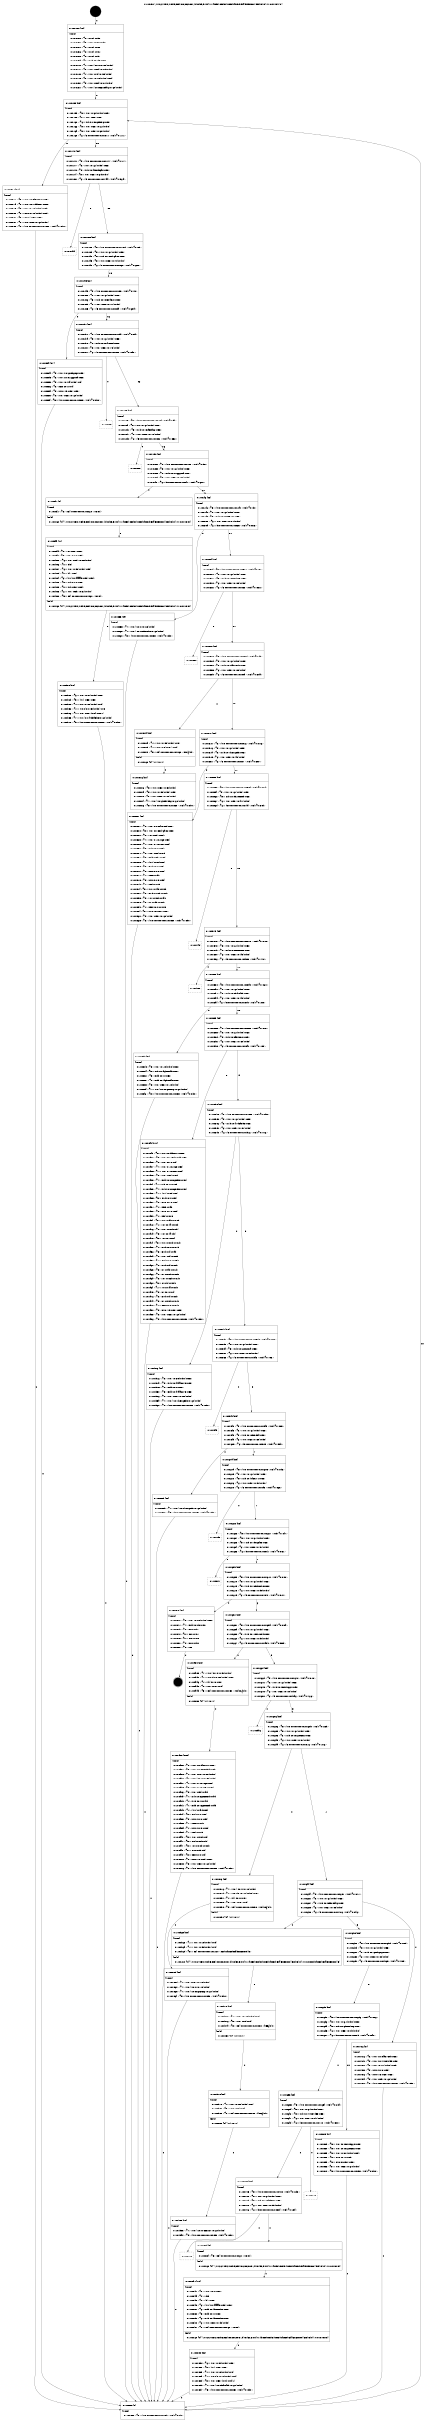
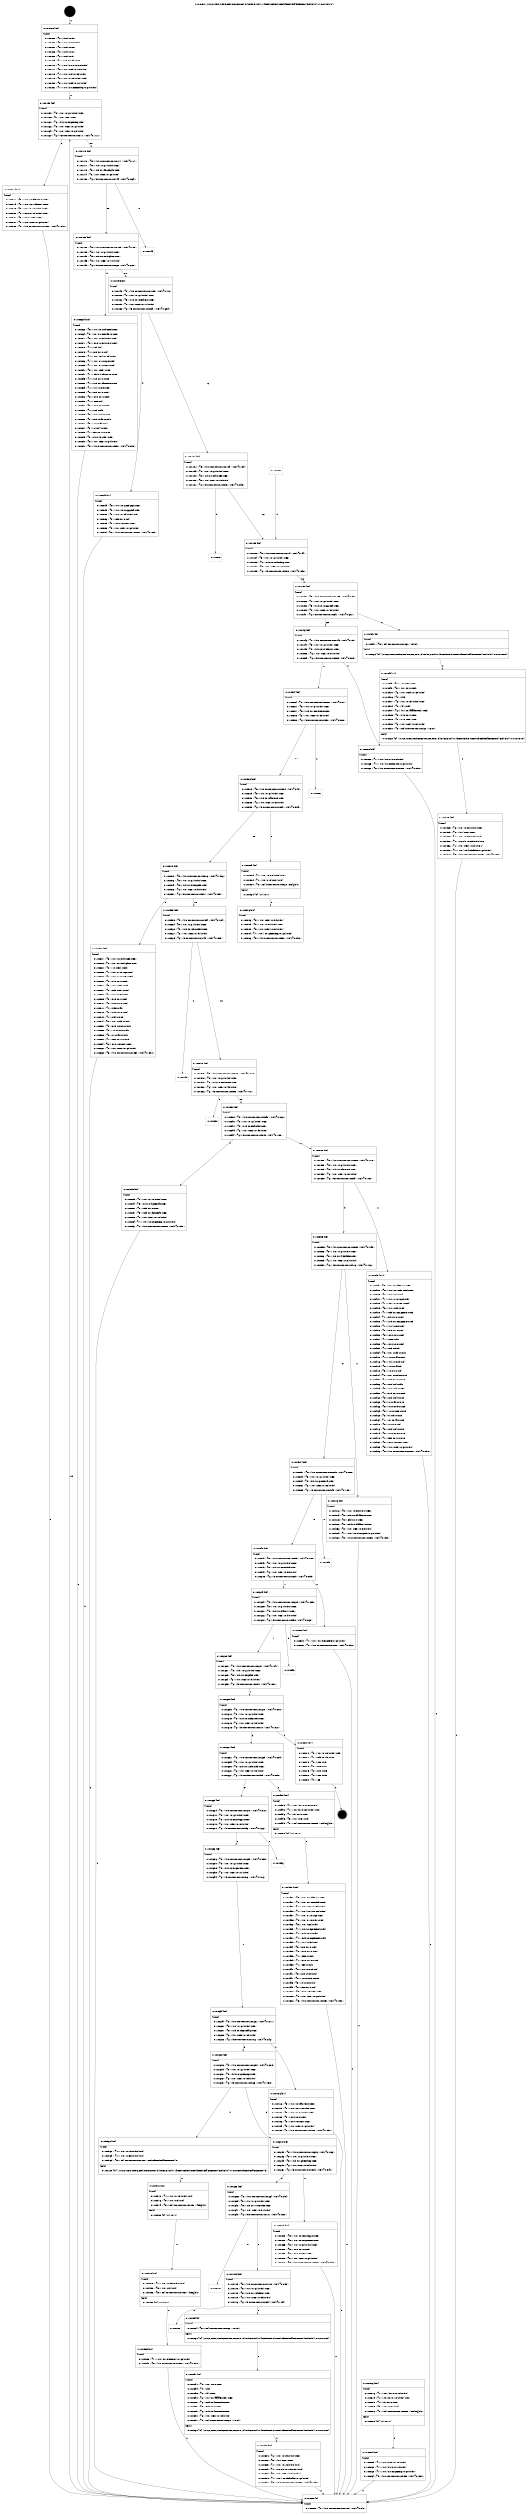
node "0x401a6a [111]": added
edge "0x4014ca [22]" -> "0x401c82": reversed
node "0x401cd4": removed
edge "0x401686 [25]" -> "0x401846 [23]": removed, label "1"
edge "0x40169f [25]" -> "0x401b65 [13]": now "0x4016b8 [25]" -> "0x401b65 [13]"
edge "0x4016d1 [25]" -> "0x40182b [27]": label " 20" -> " 1"
